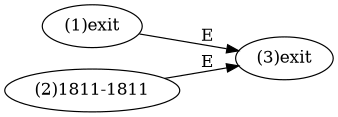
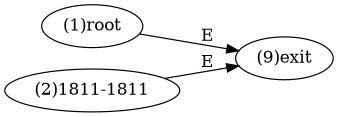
node "(1)exit": label "(1)exit" -> "(1)root"
node "(3)exit": label "(3)exit" -> "(9)exit"
